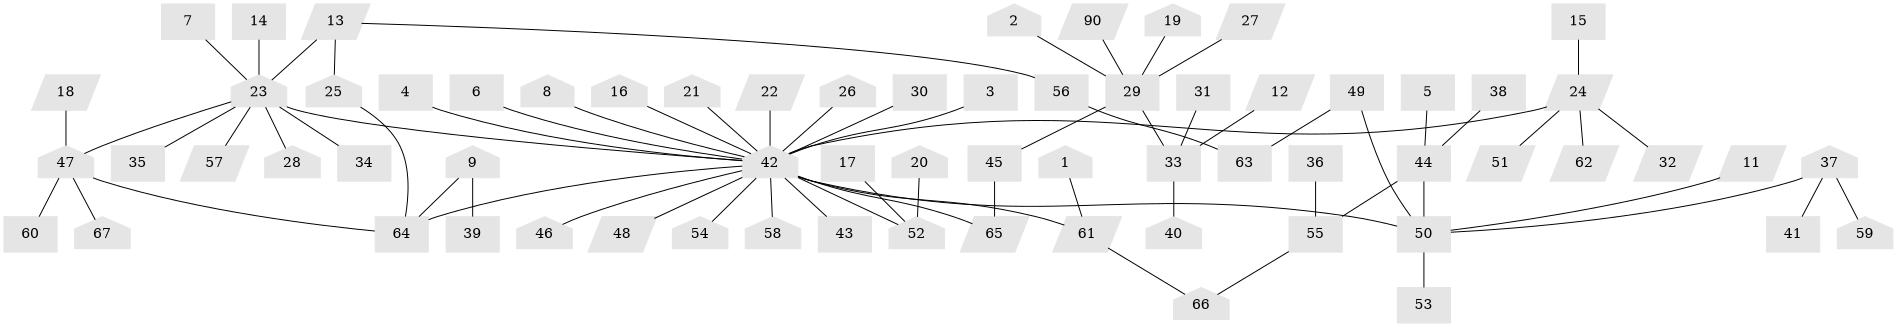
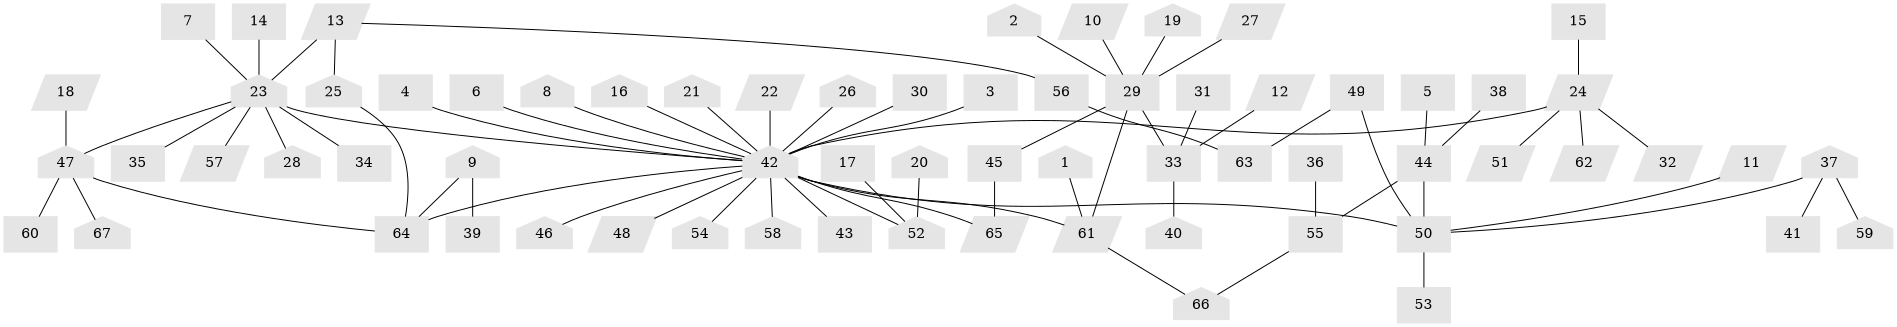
node "90": label "90" -> "10"
edge "29" -- "61": added
